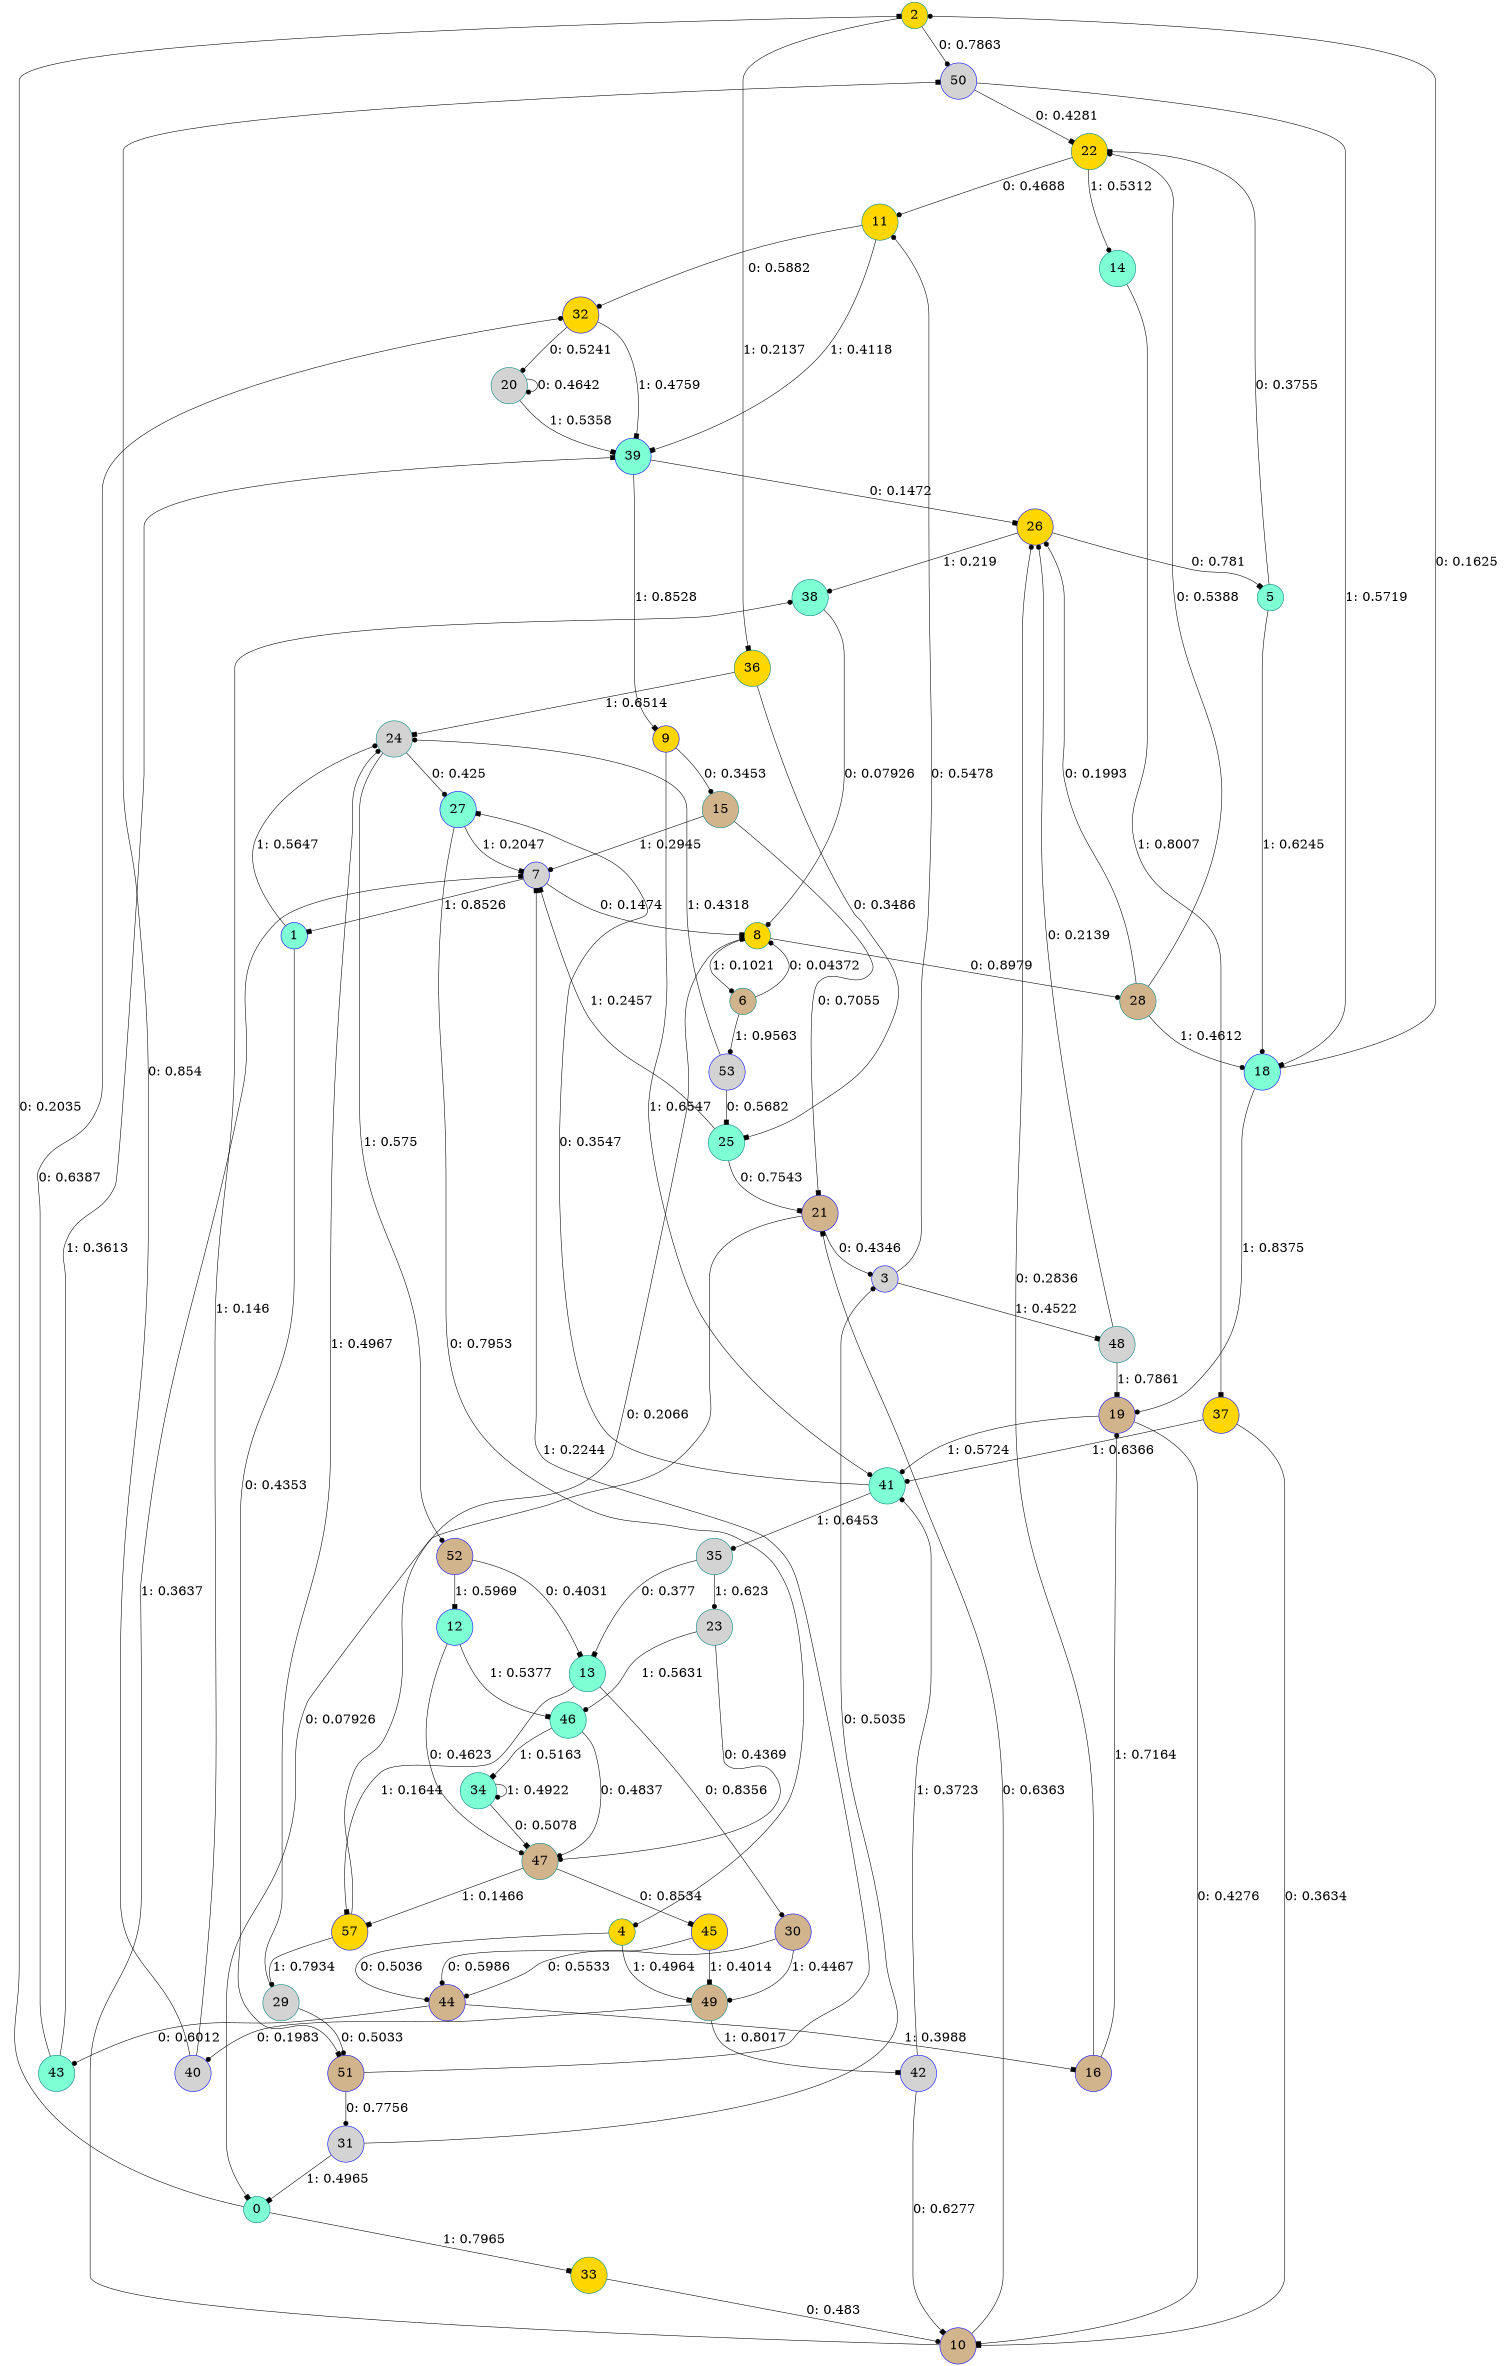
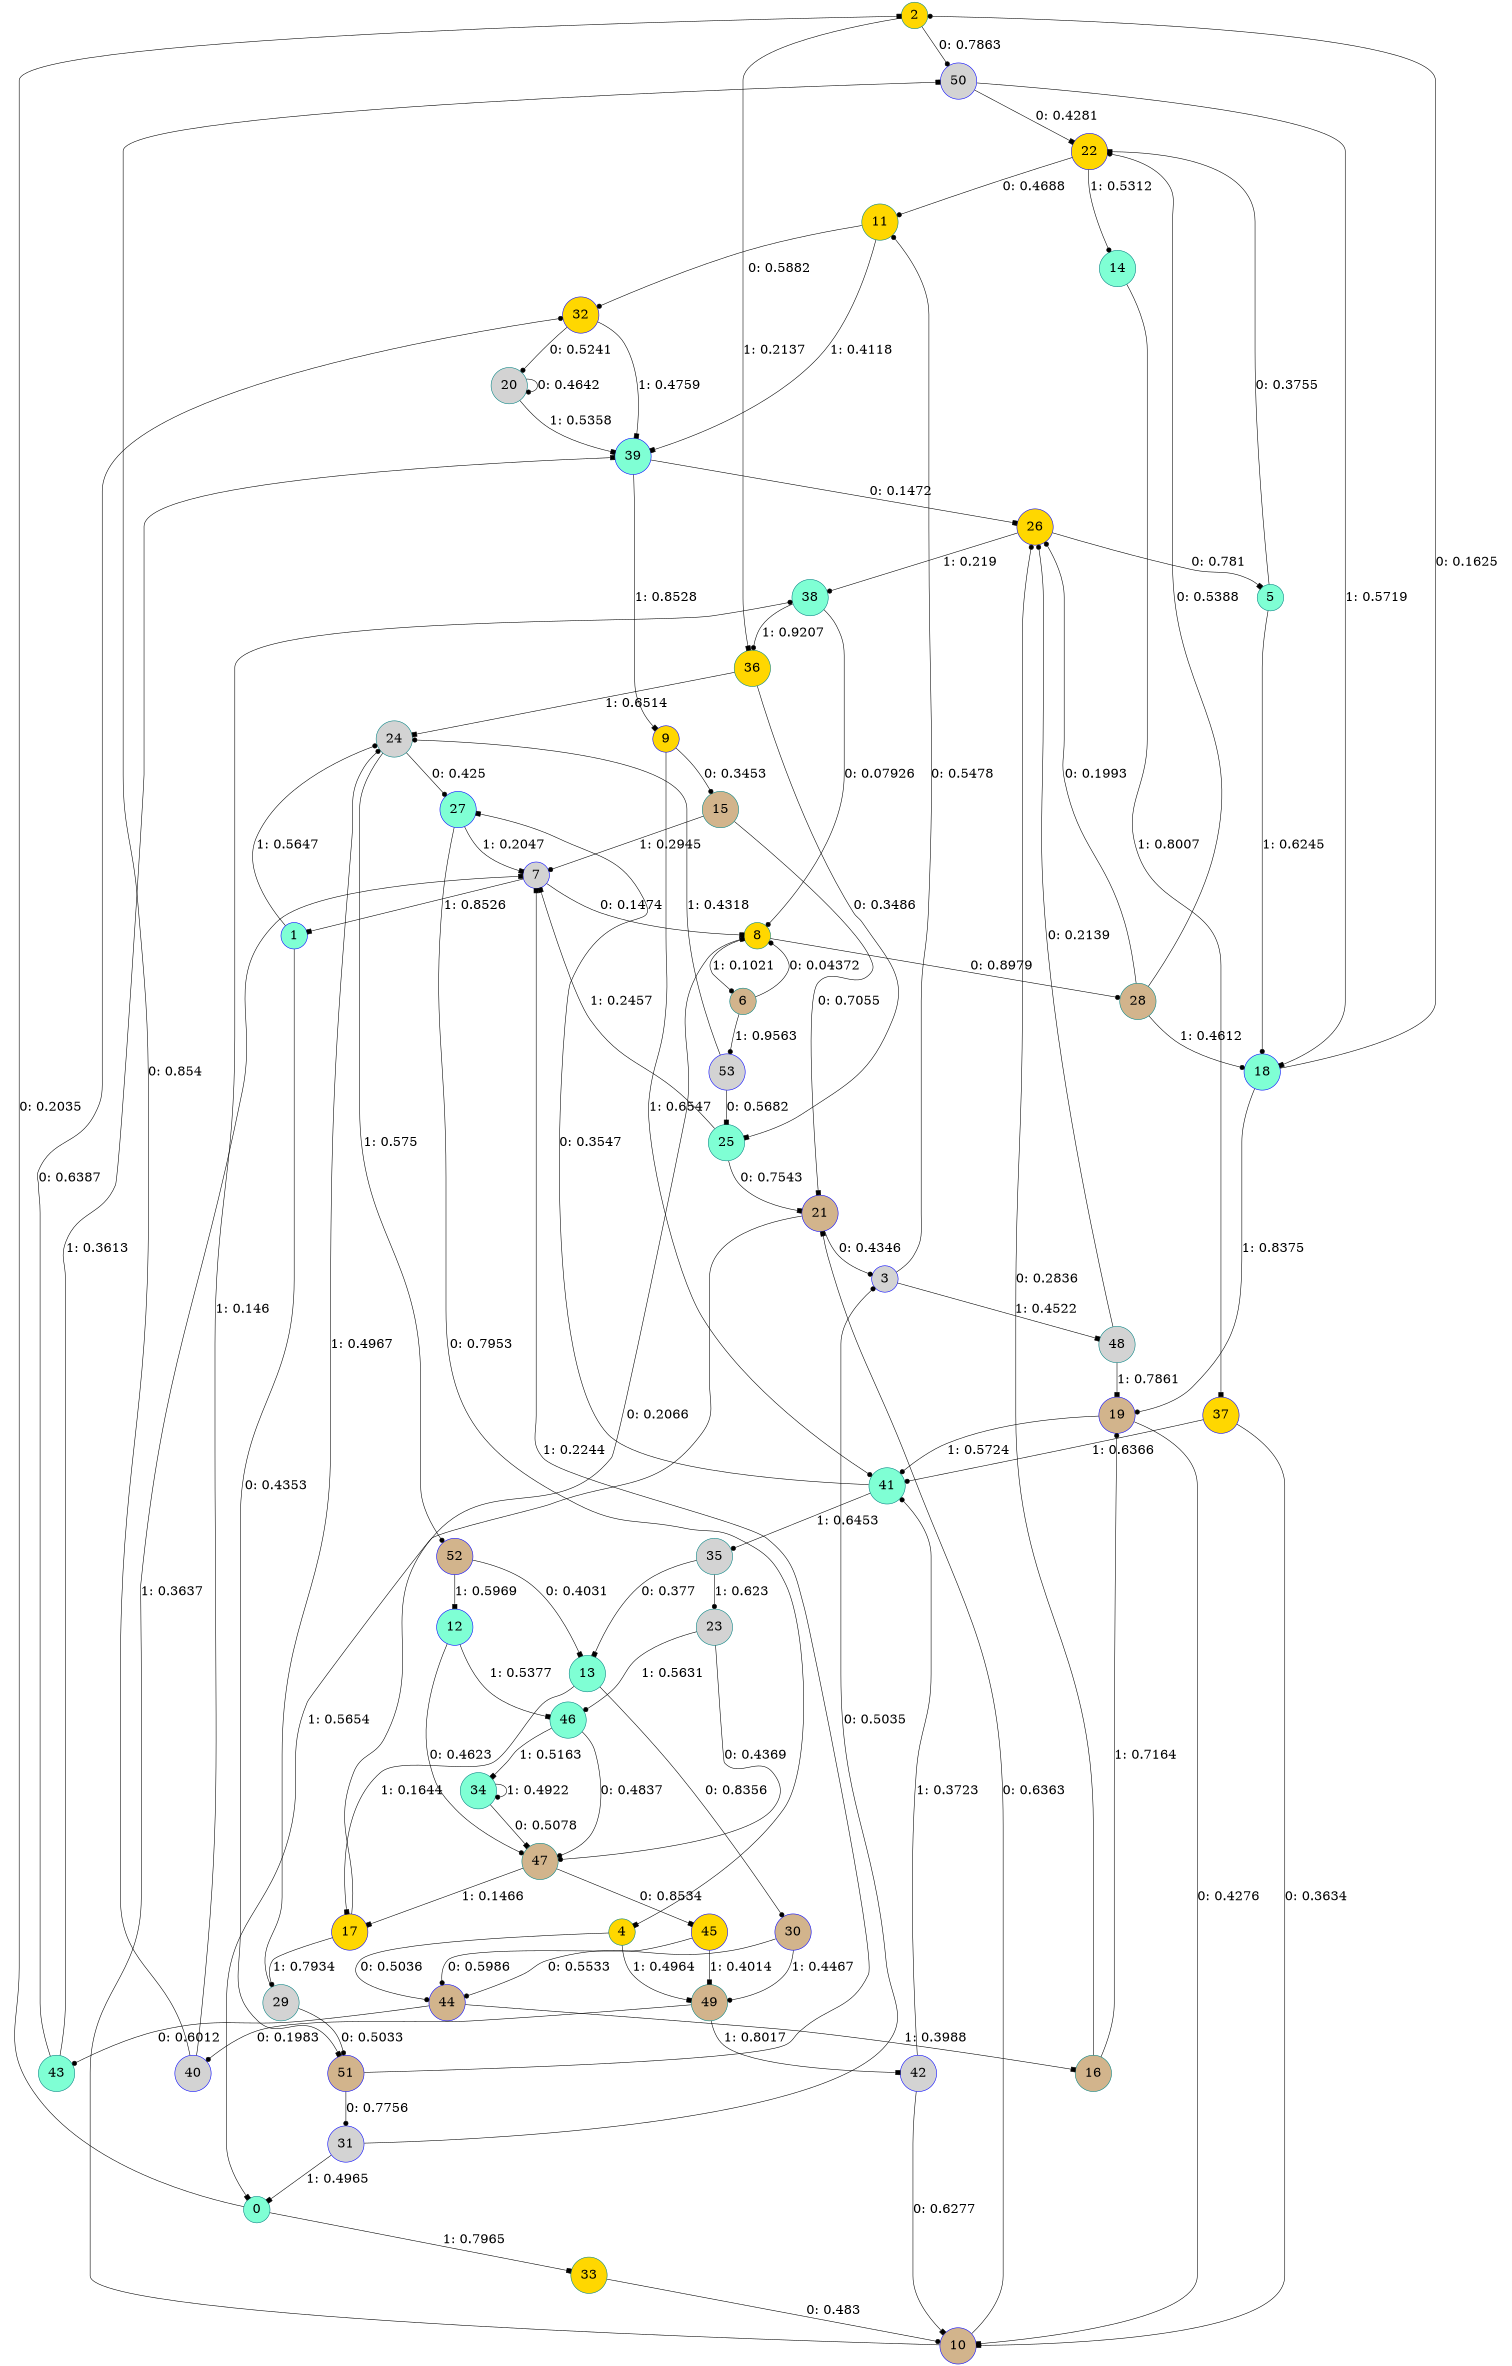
node "22": color teal -> blue
edge "38" -> "36": added, label "1: 0.9207"
edge "27" -> "4": arrowhead dot -> box
edge "21" -> "0": label "0: 0.07926  " -> "1: 0.5654   "
node "57": label "57" -> "17"
node "16": color blue -> teal
